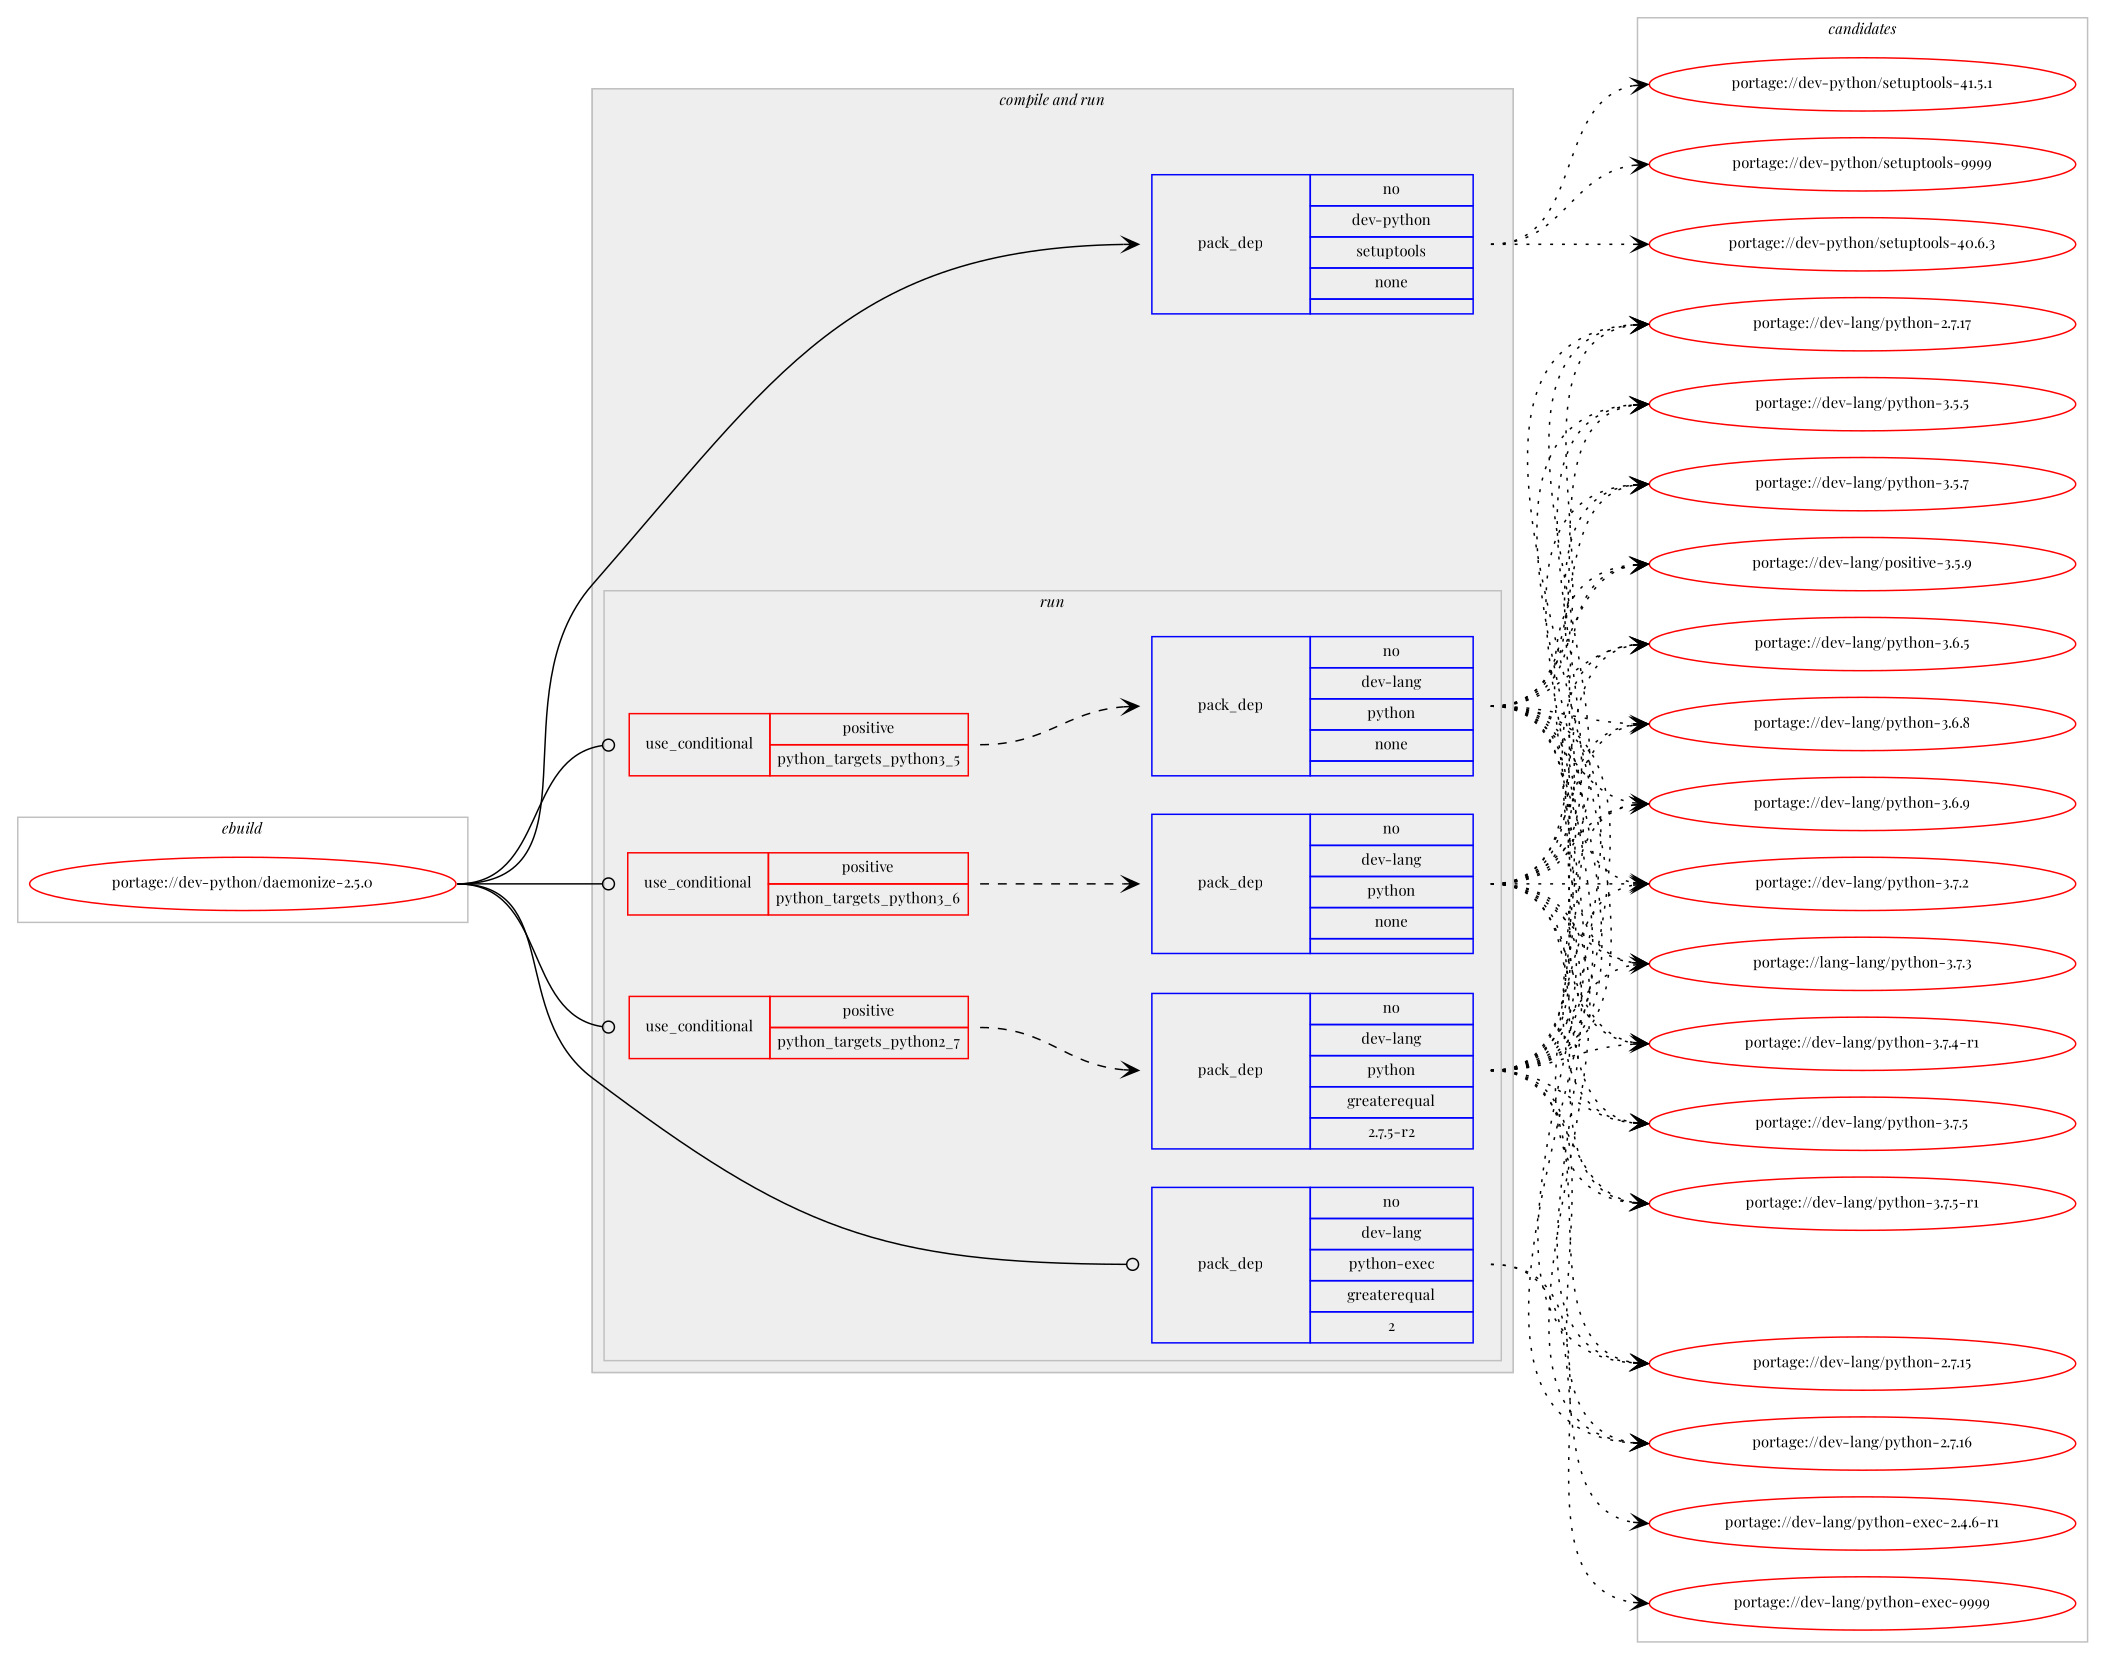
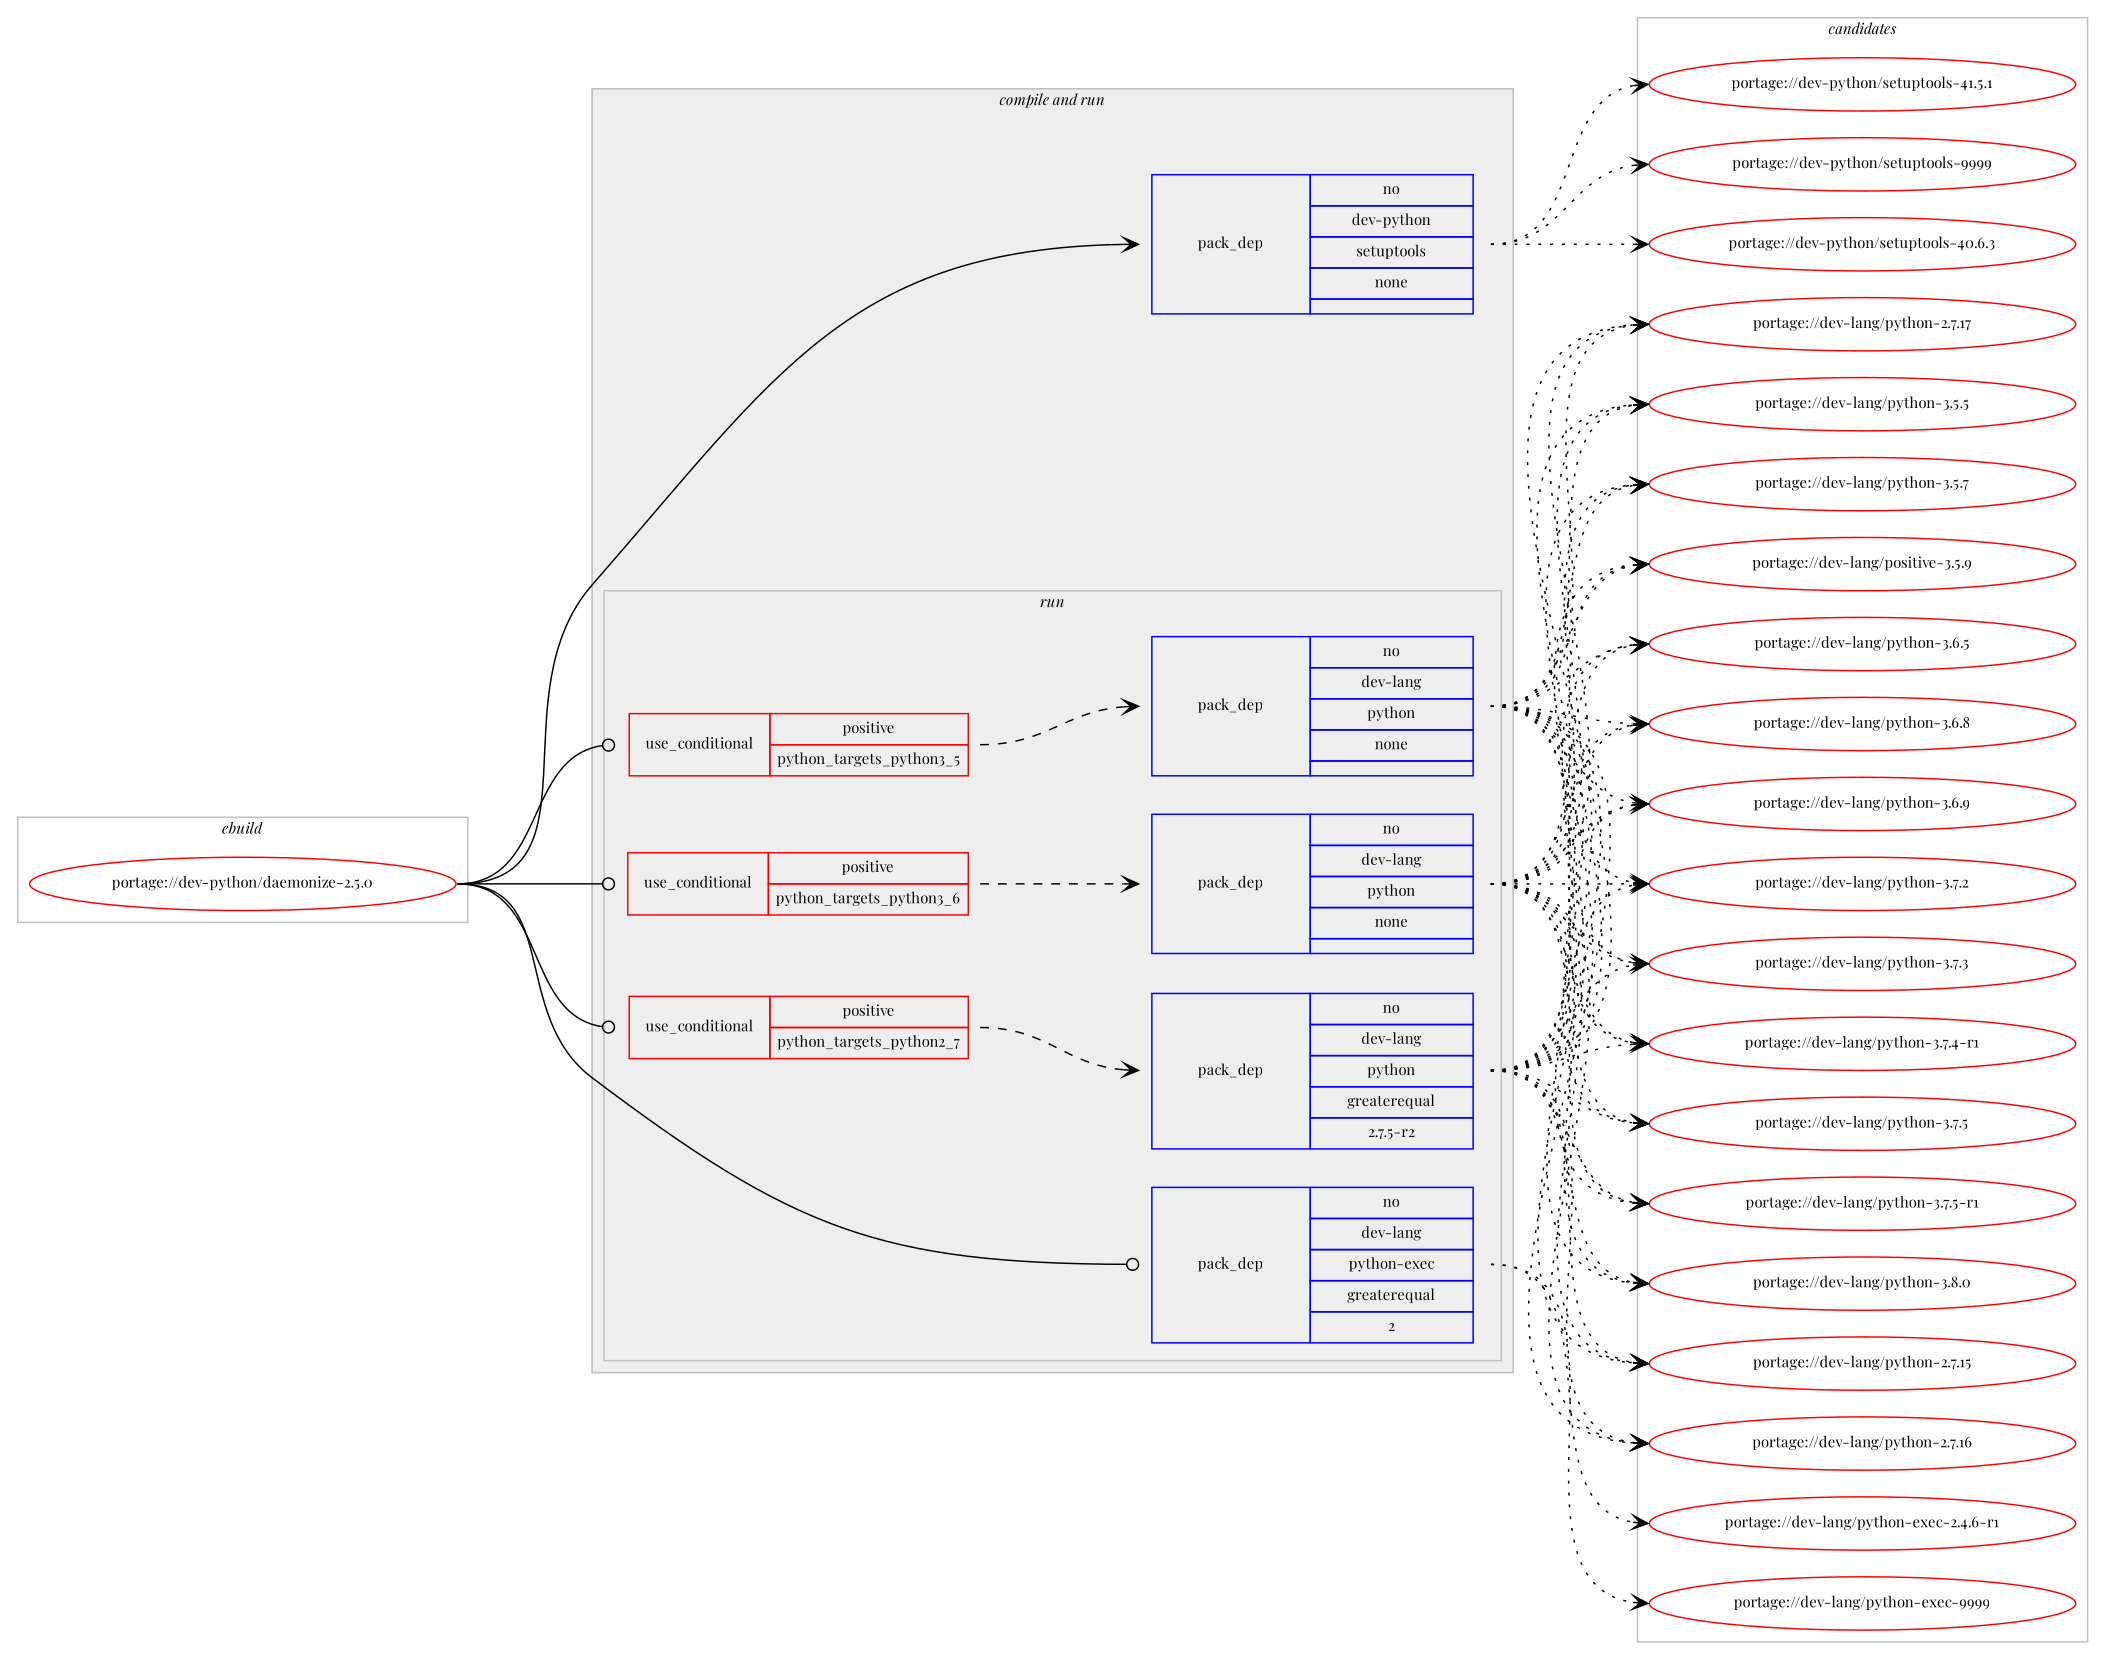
node "portage://lang-lang/python-3.7.3": label "portage://lang-lang/python-3.7.3" -> "portage://dev-lang/python-3.7.3"
node "portage://dev-lang/python-3.8.0": added
